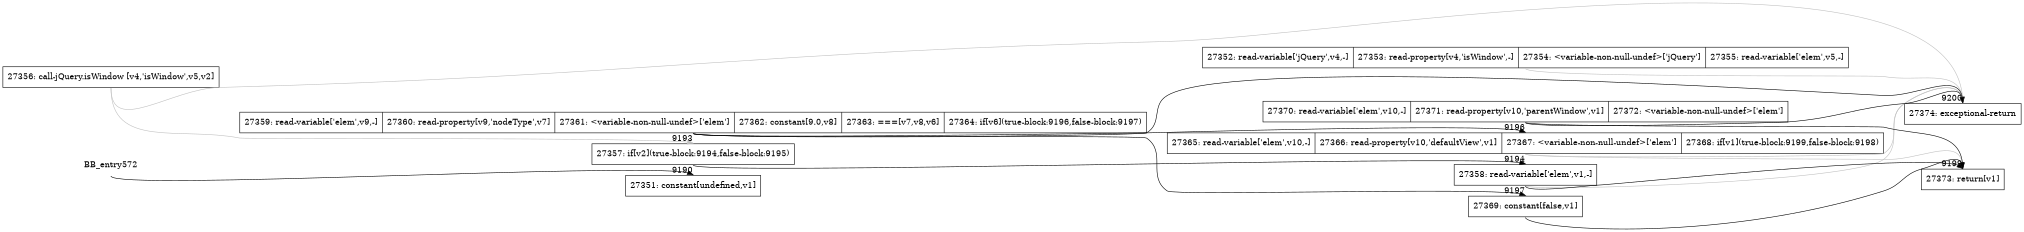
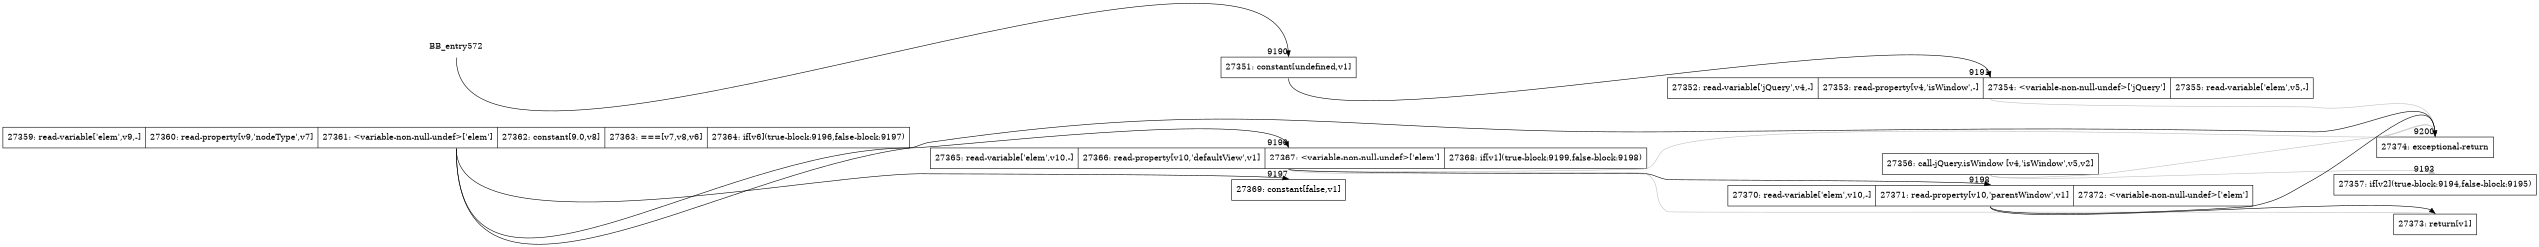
edge "27351: constant[undefined,v1]" -> "27352: read-variable['jQuery',v4,-]": added
node "27358: read-variable['elem',v1,-]": removed
edge "27365: read-variable['elem',v10,-]" -> "27370: read-variable['elem',v10,-]": added
edge "27369: constant[false,v1]" -> "27373: return[v1]": removed
